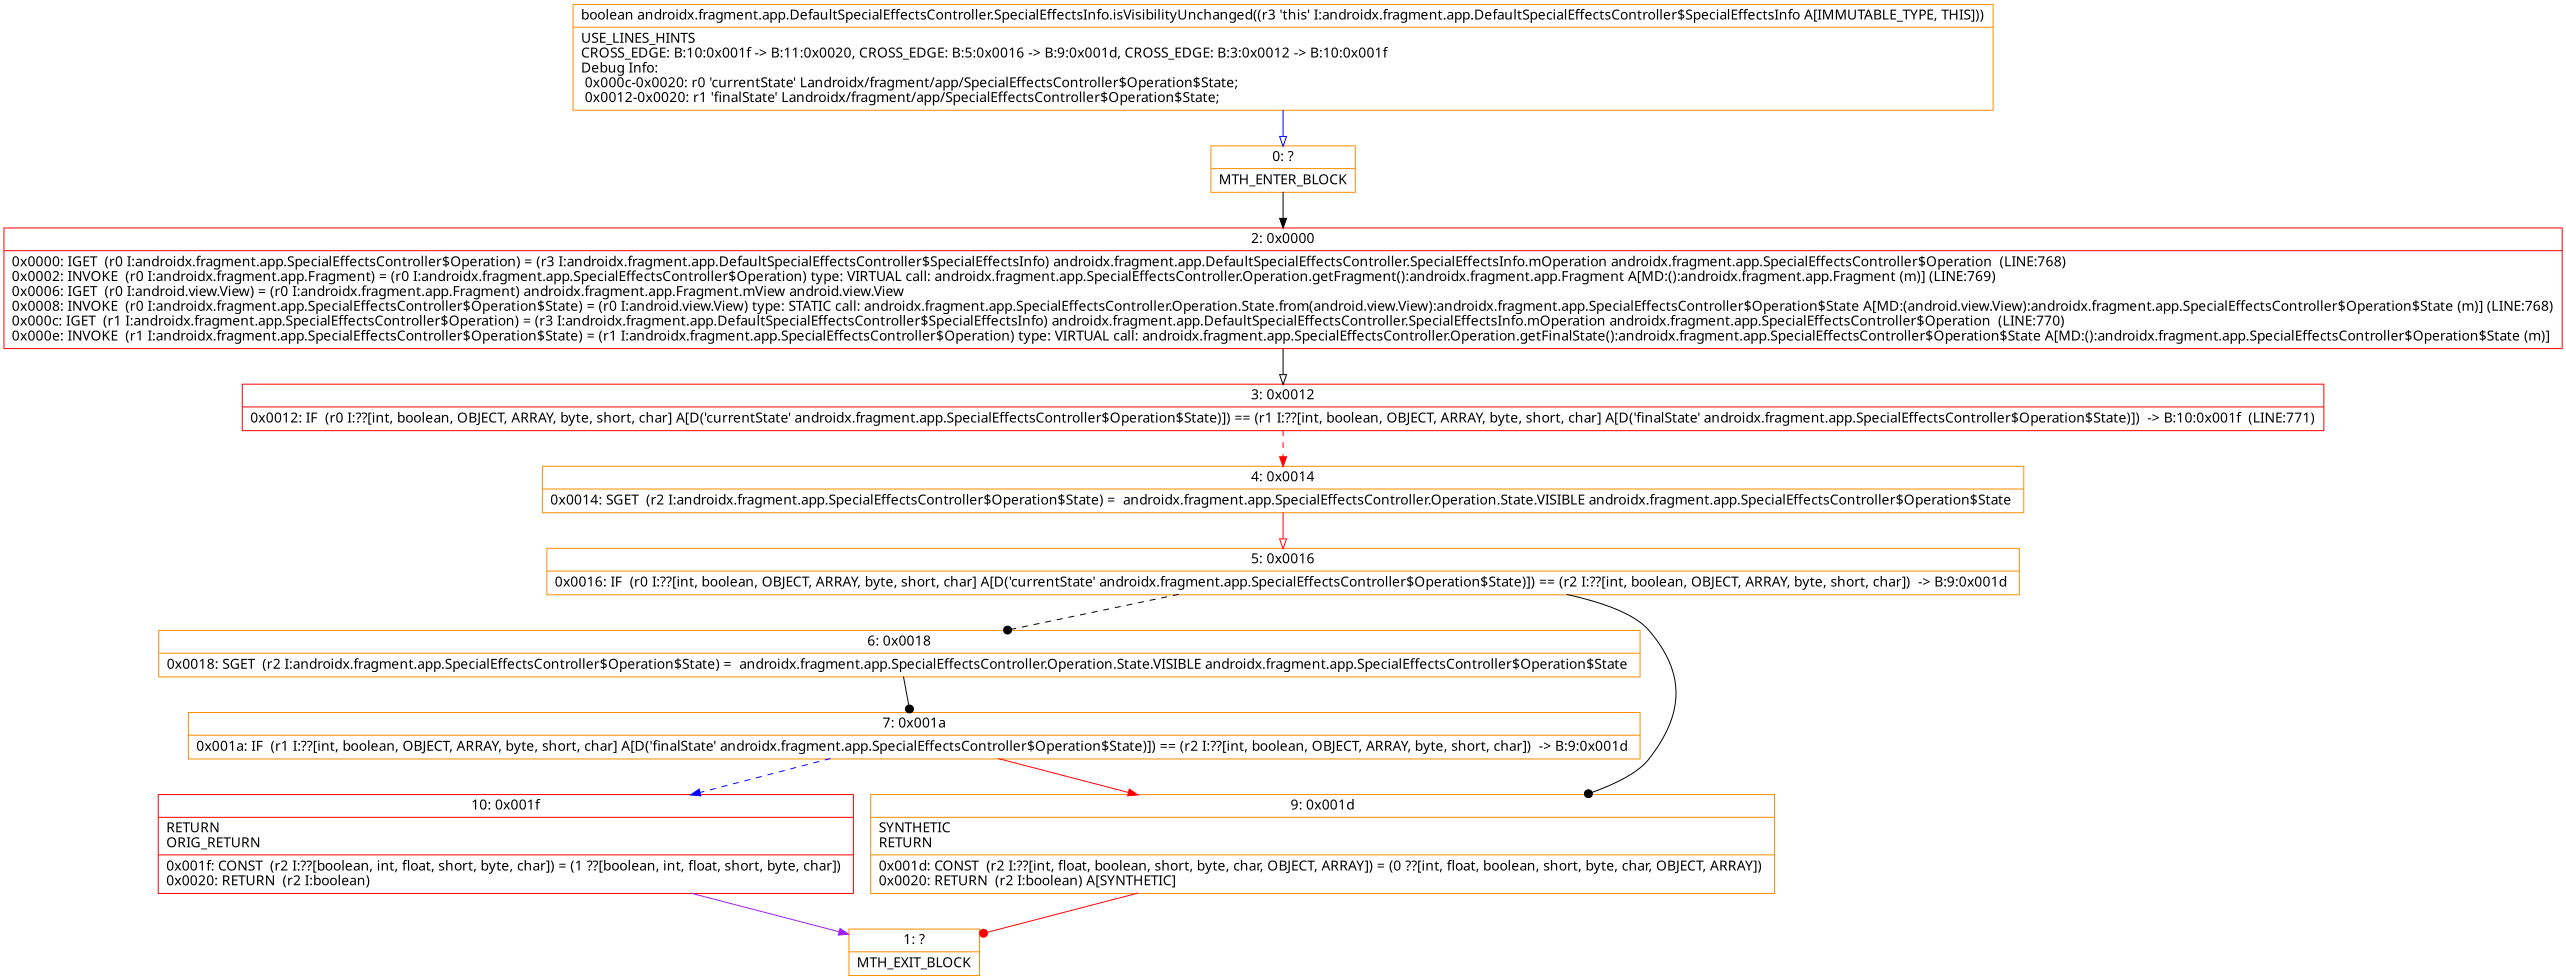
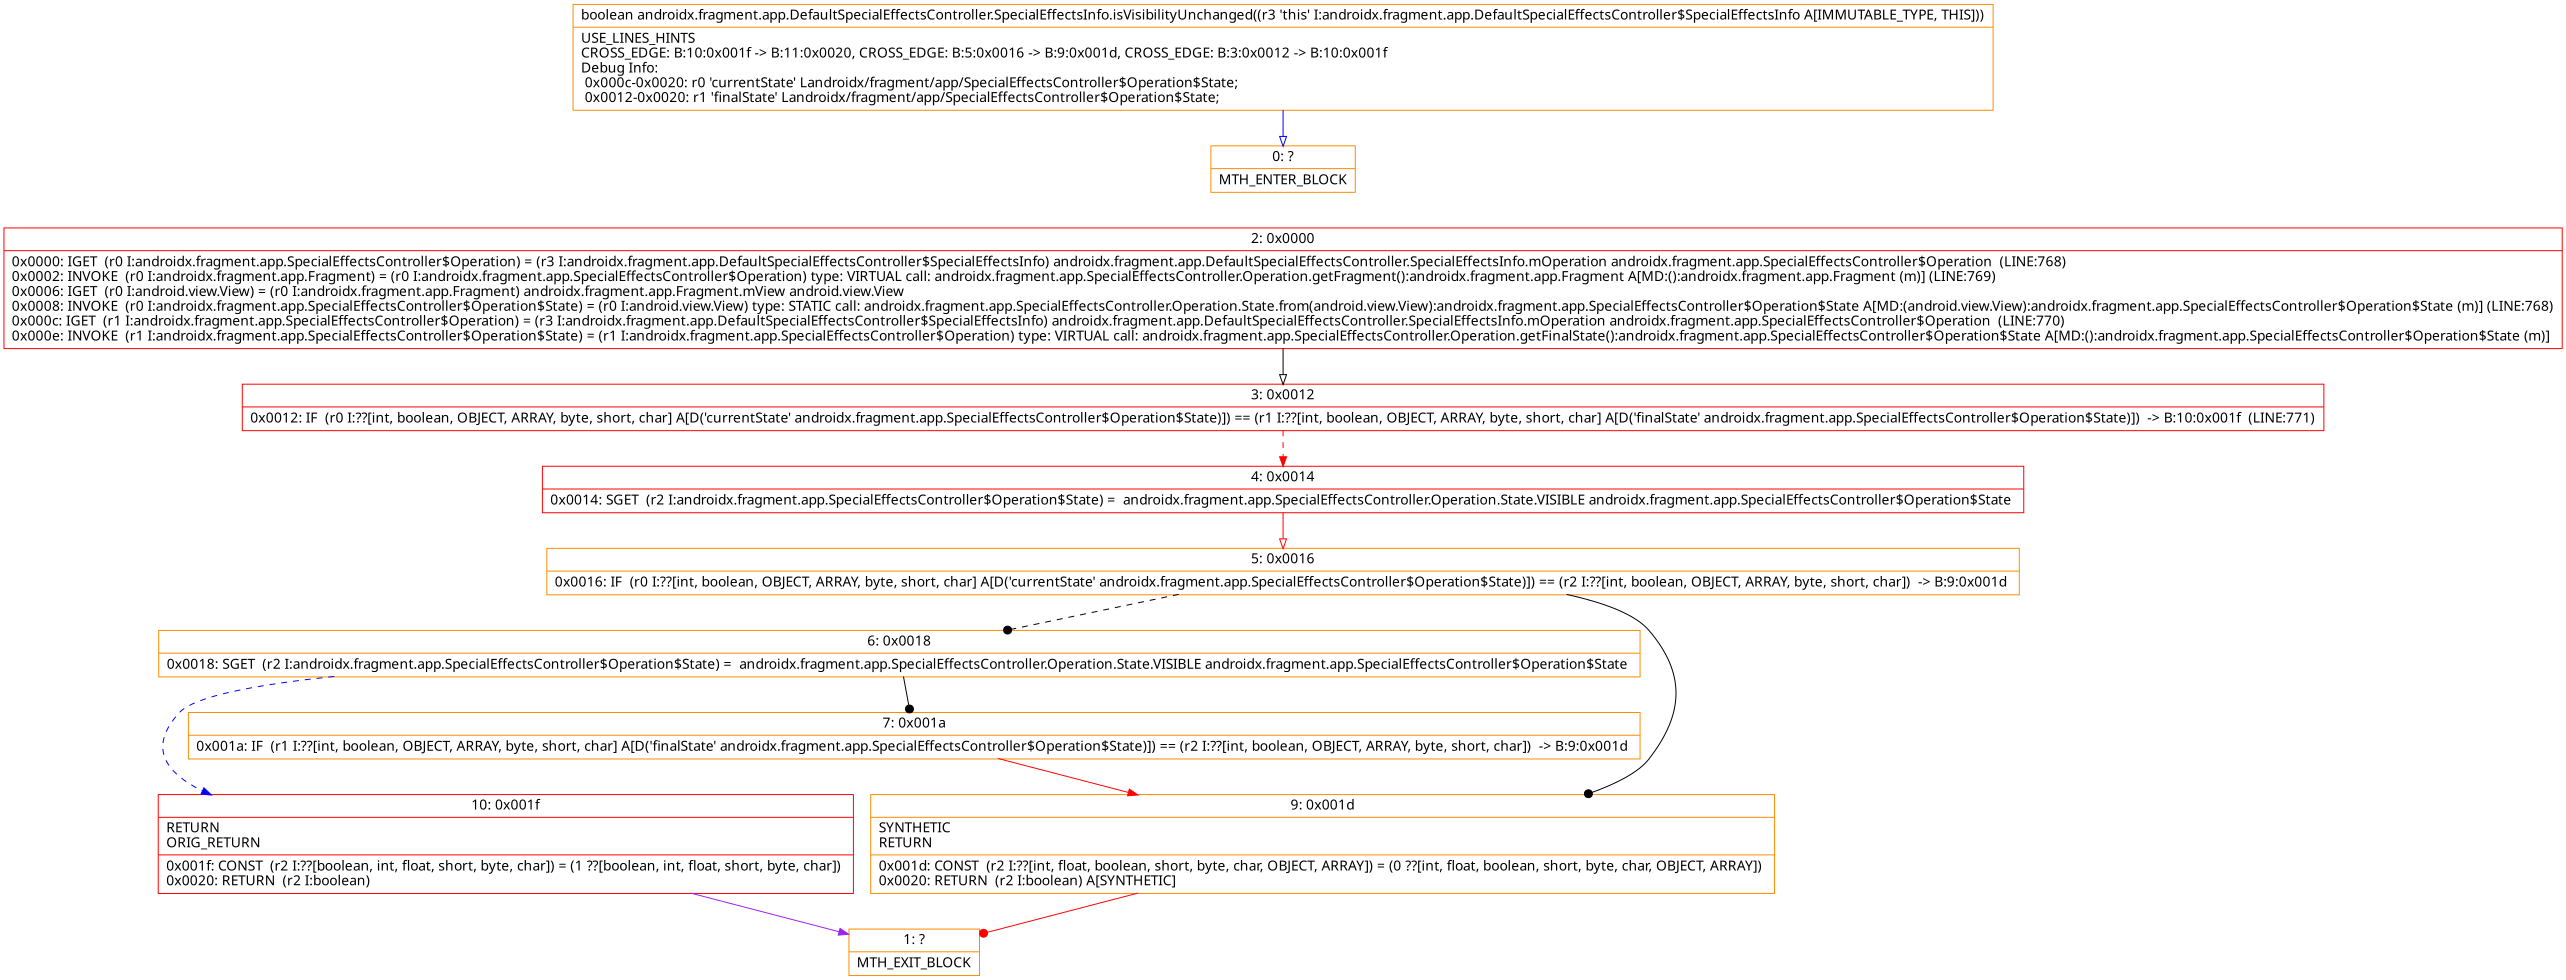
edge "0: ?" -> "2: 0x0000": removed
node "4: 0x0014": color darkorange -> red
edge "7: 0x001a" -> "10: 0x001f": now "6: 0x0018" -> "10: 0x001f"
